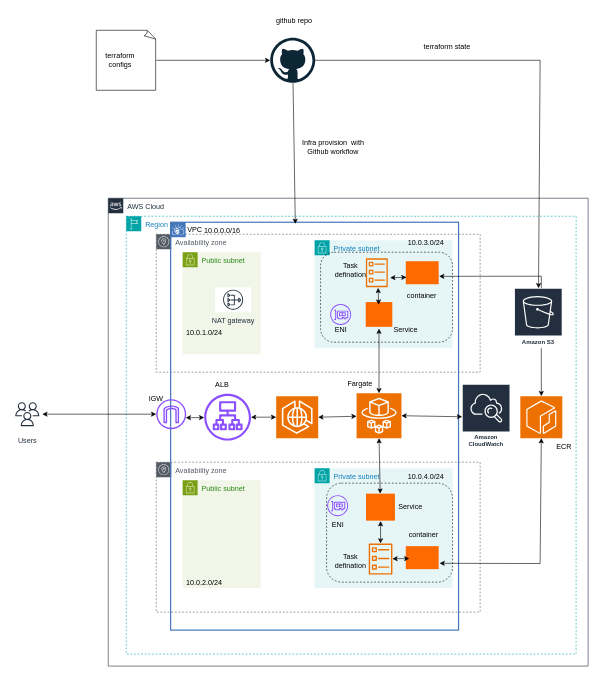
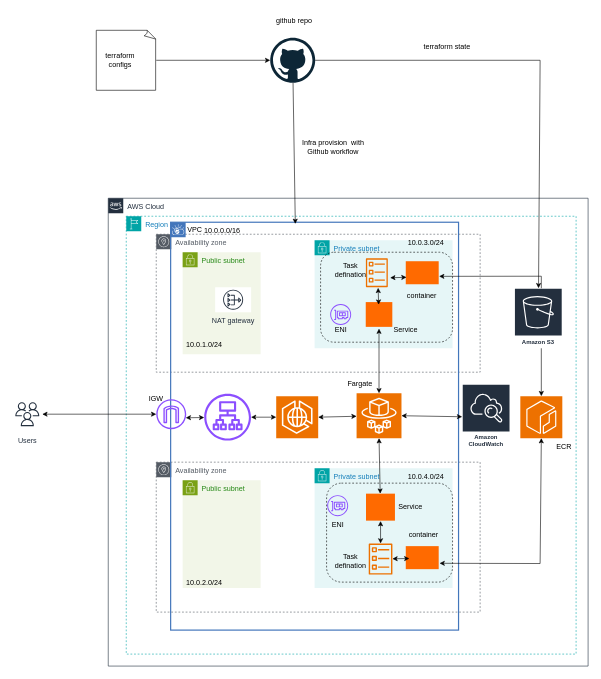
node "10.0.1.0/24": moved (204, 333) -> (204, 345)
node "ALB": removed
